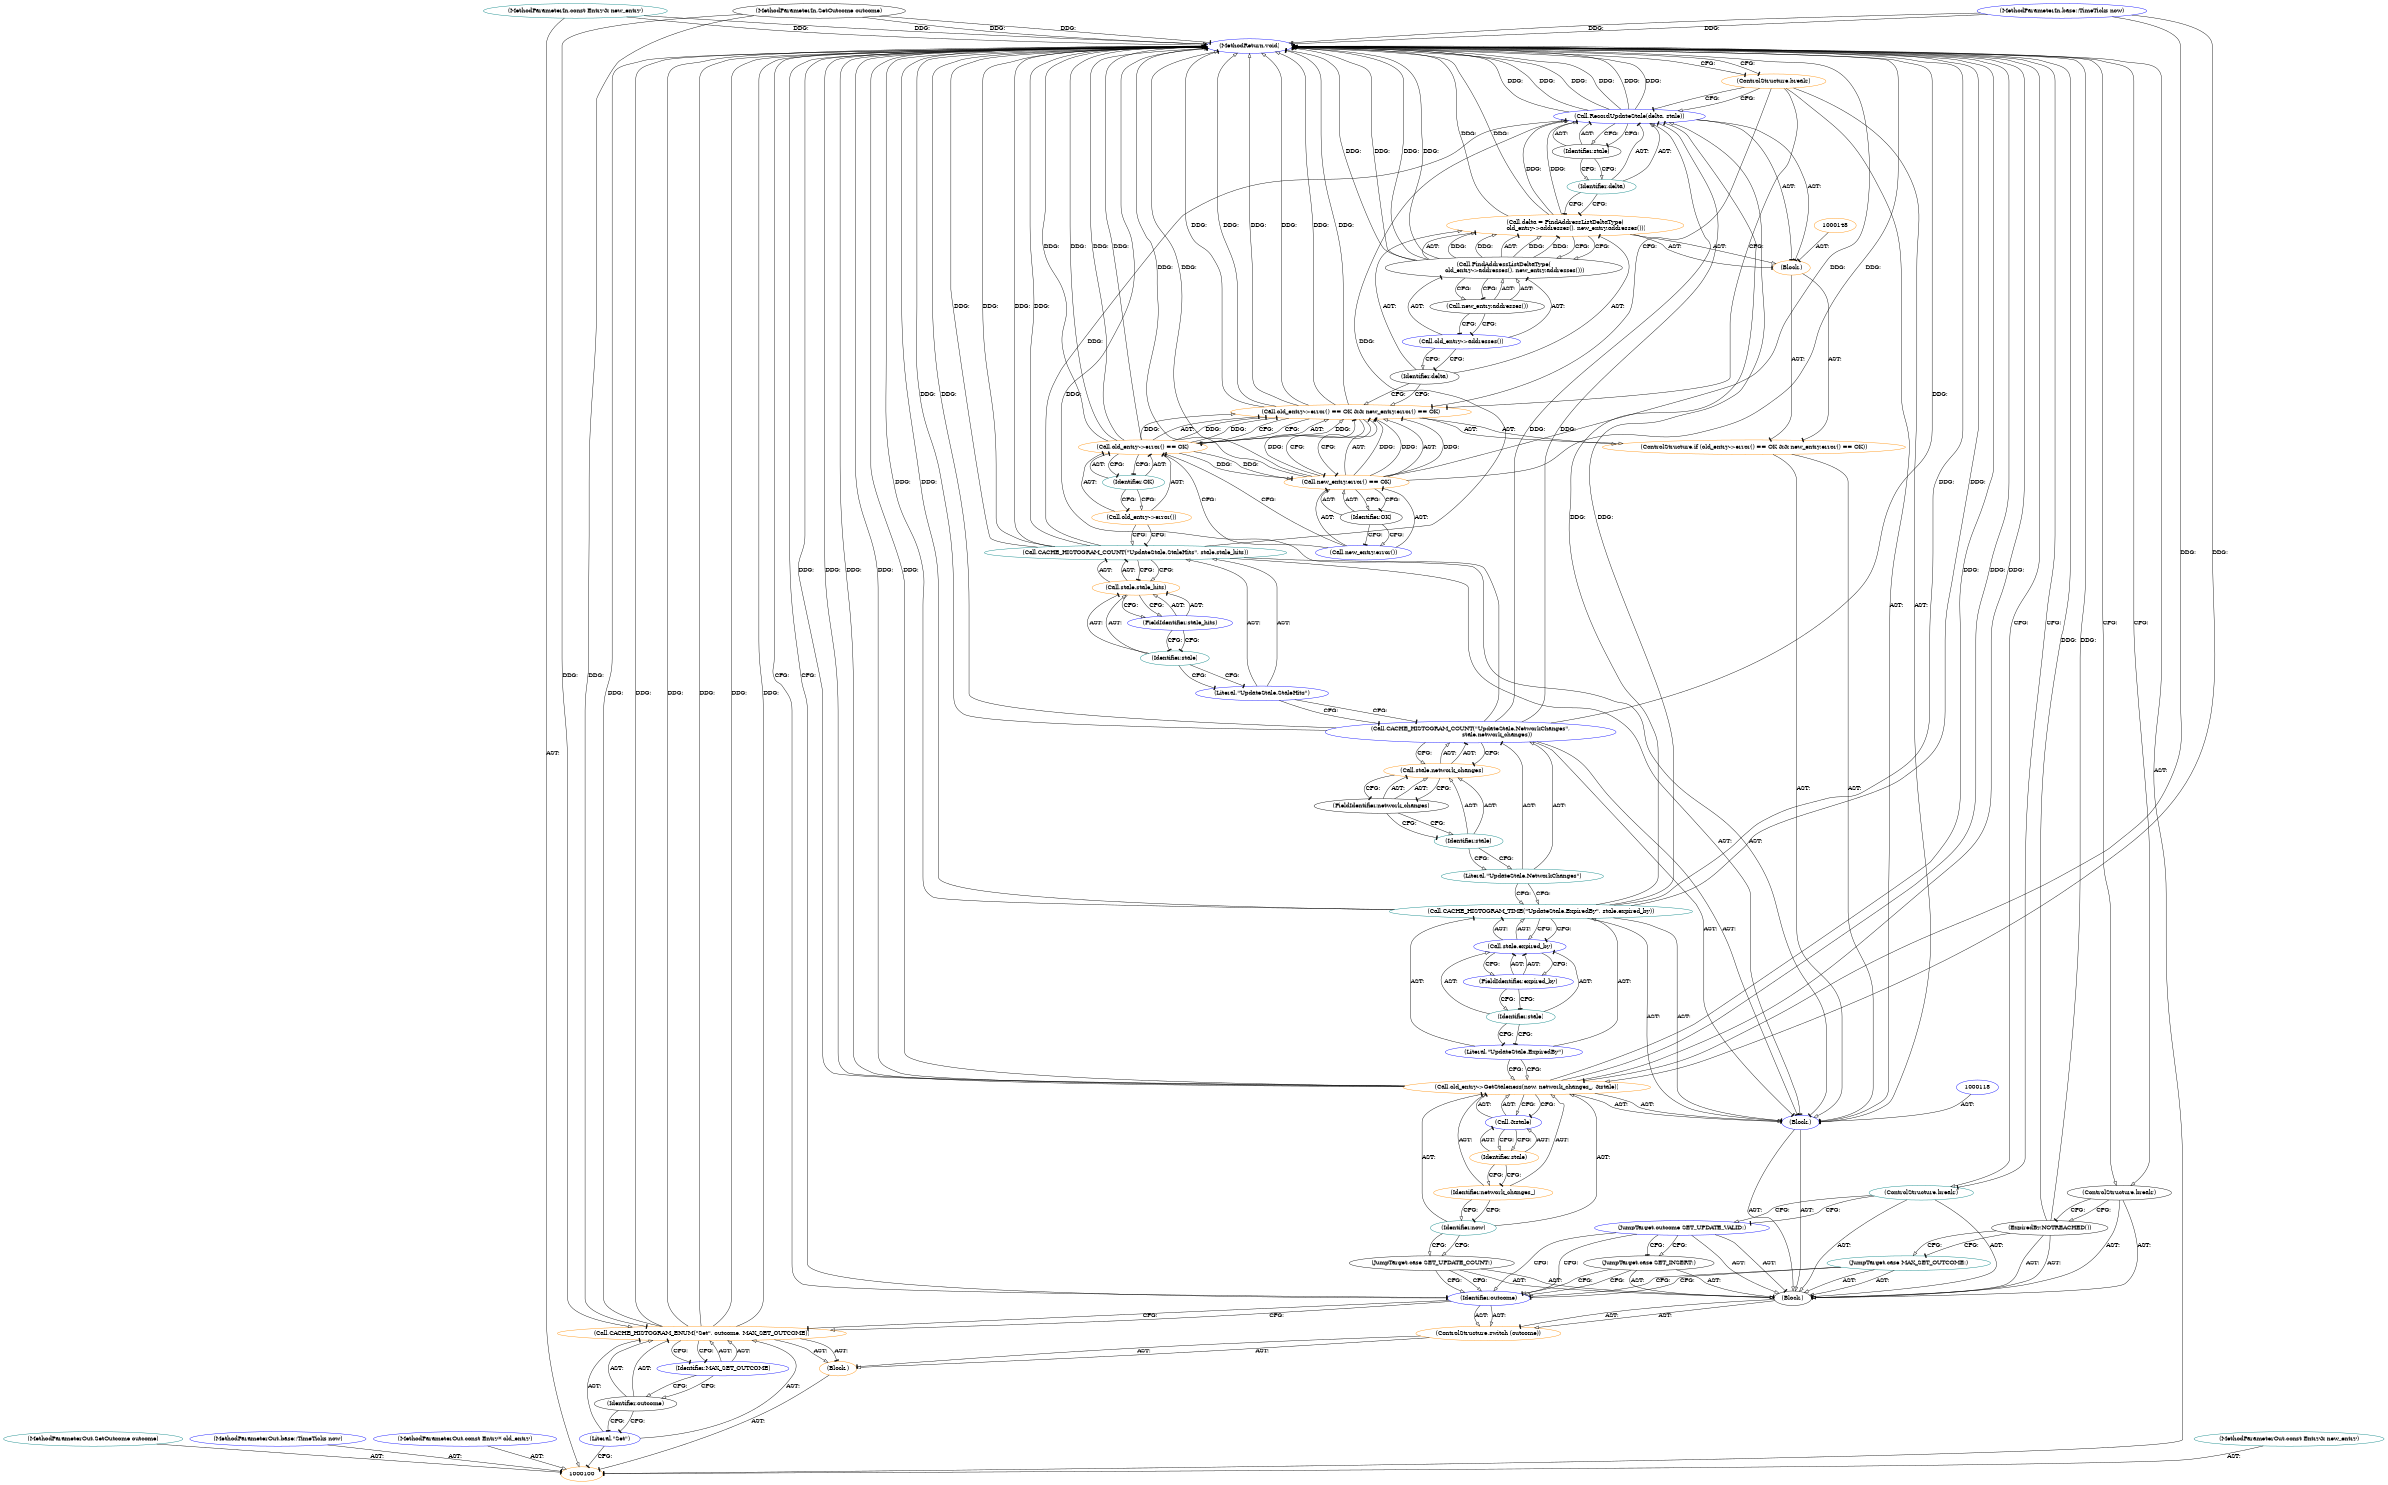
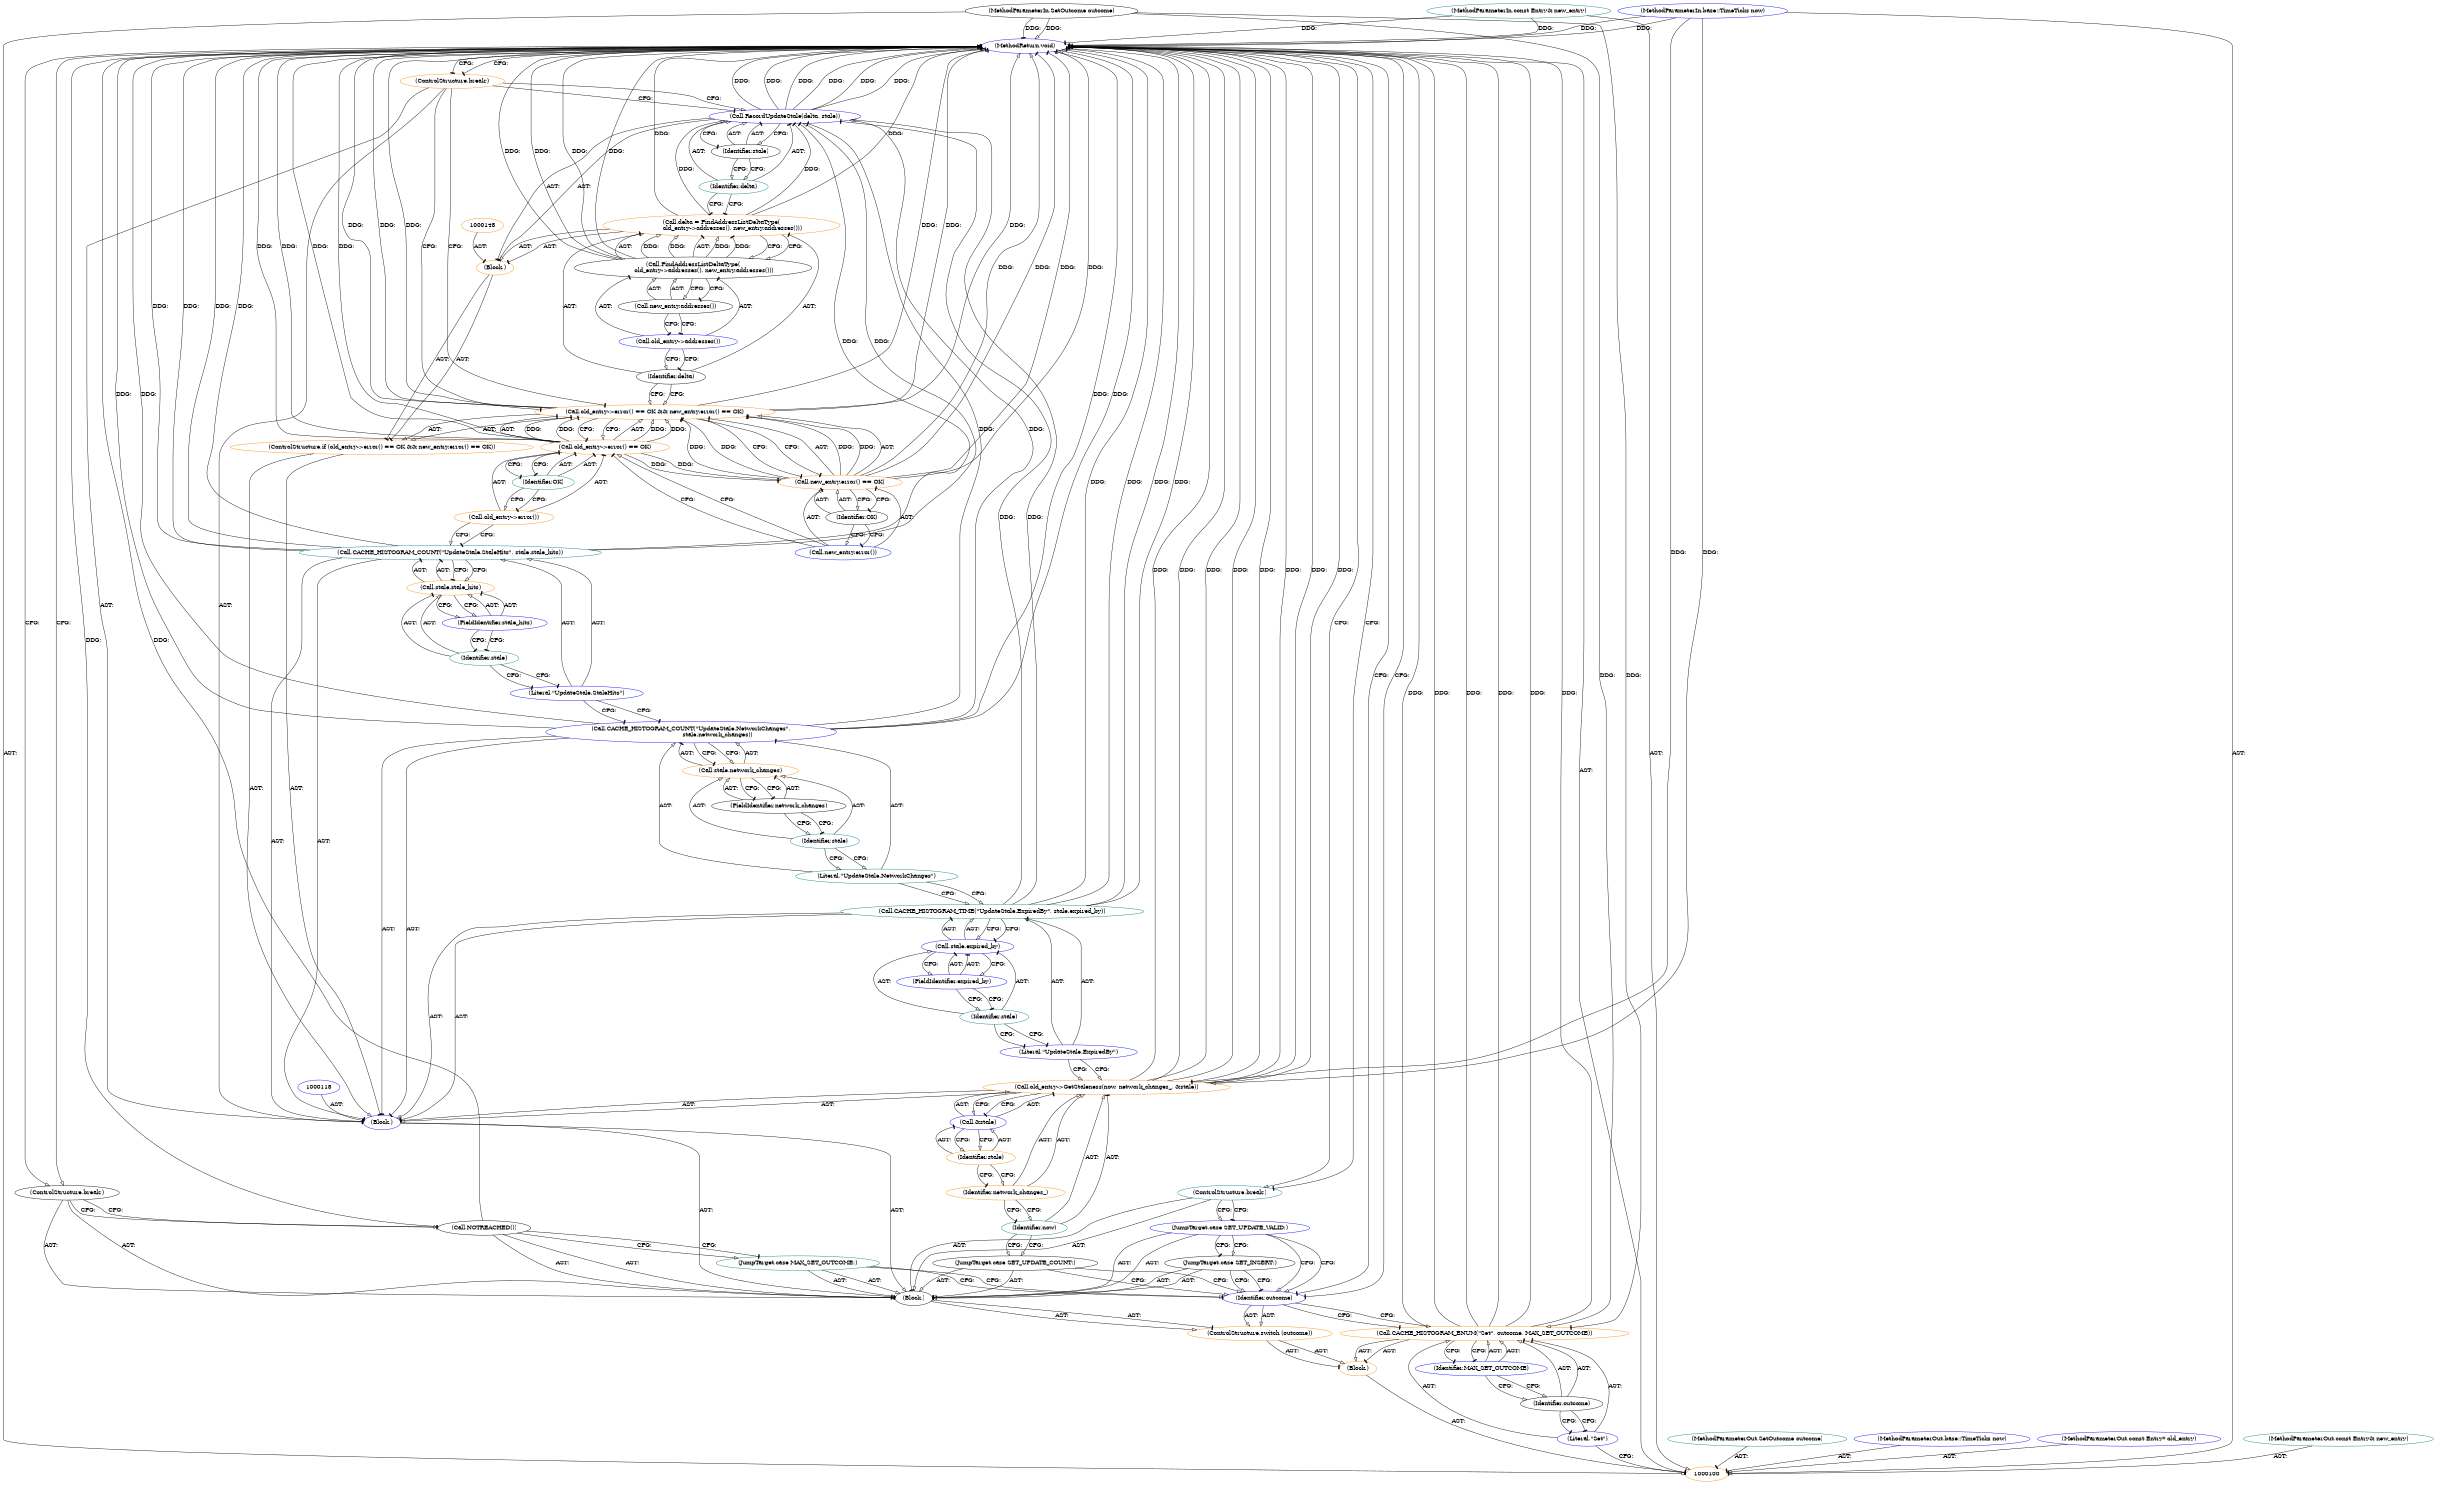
edge "(MethodParameterIn,base::TimeTicks now)" -> "1000100": added, label "AST:"
edge "(MethodParameterIn,SetOutcome outcome)" -> "1000100": added, label "AST:"
node "(JumpTarget,outcome SET_UPDATE_VALID:)": label "(JumpTarget,outcome SET_UPDATE_VALID:)" -> "(JumpTarget,case SET_UPDATE_VALID:)"
node "(ExpiredBy,NOTREACHED())": label "(ExpiredBy,NOTREACHED())" -> "(Call,NOTREACHED())"
edge "(MethodParameterOut,const Entry& new_entry)" -> "1000100": arrowhead tee -> onormal
